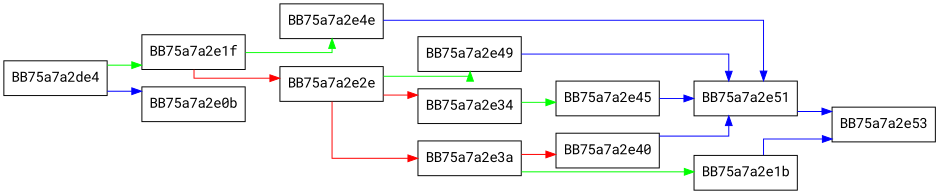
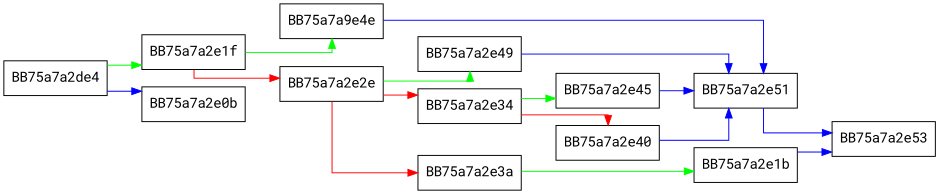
node "BB75a7a2e4e": label "BB75a7a2e4e" -> "BB75a7a9e4e"
edge "BB75a7a2e3a" -> "BB75a7a2e40": now "BB75a7a2e34" -> "BB75a7a2e40"
